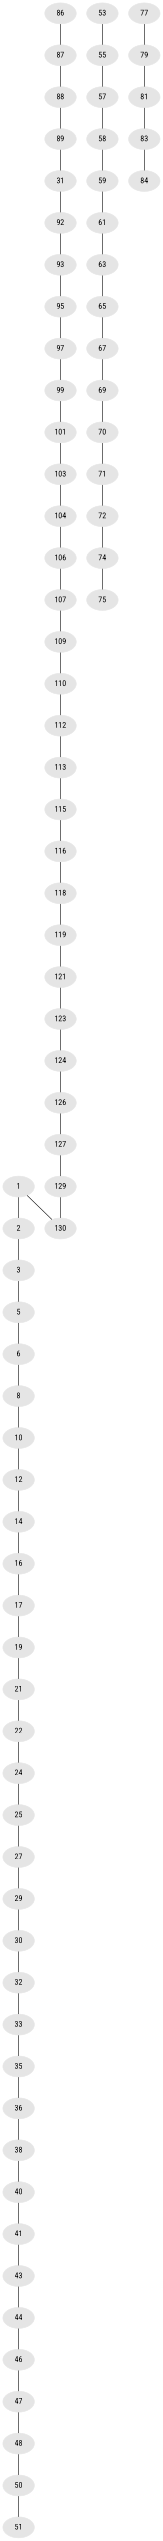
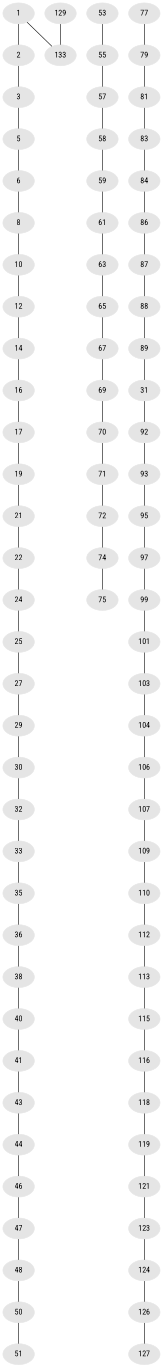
edge "84" -- "86": added
edge "127" -- "129": removed
node "130": label "130" -> "133"
